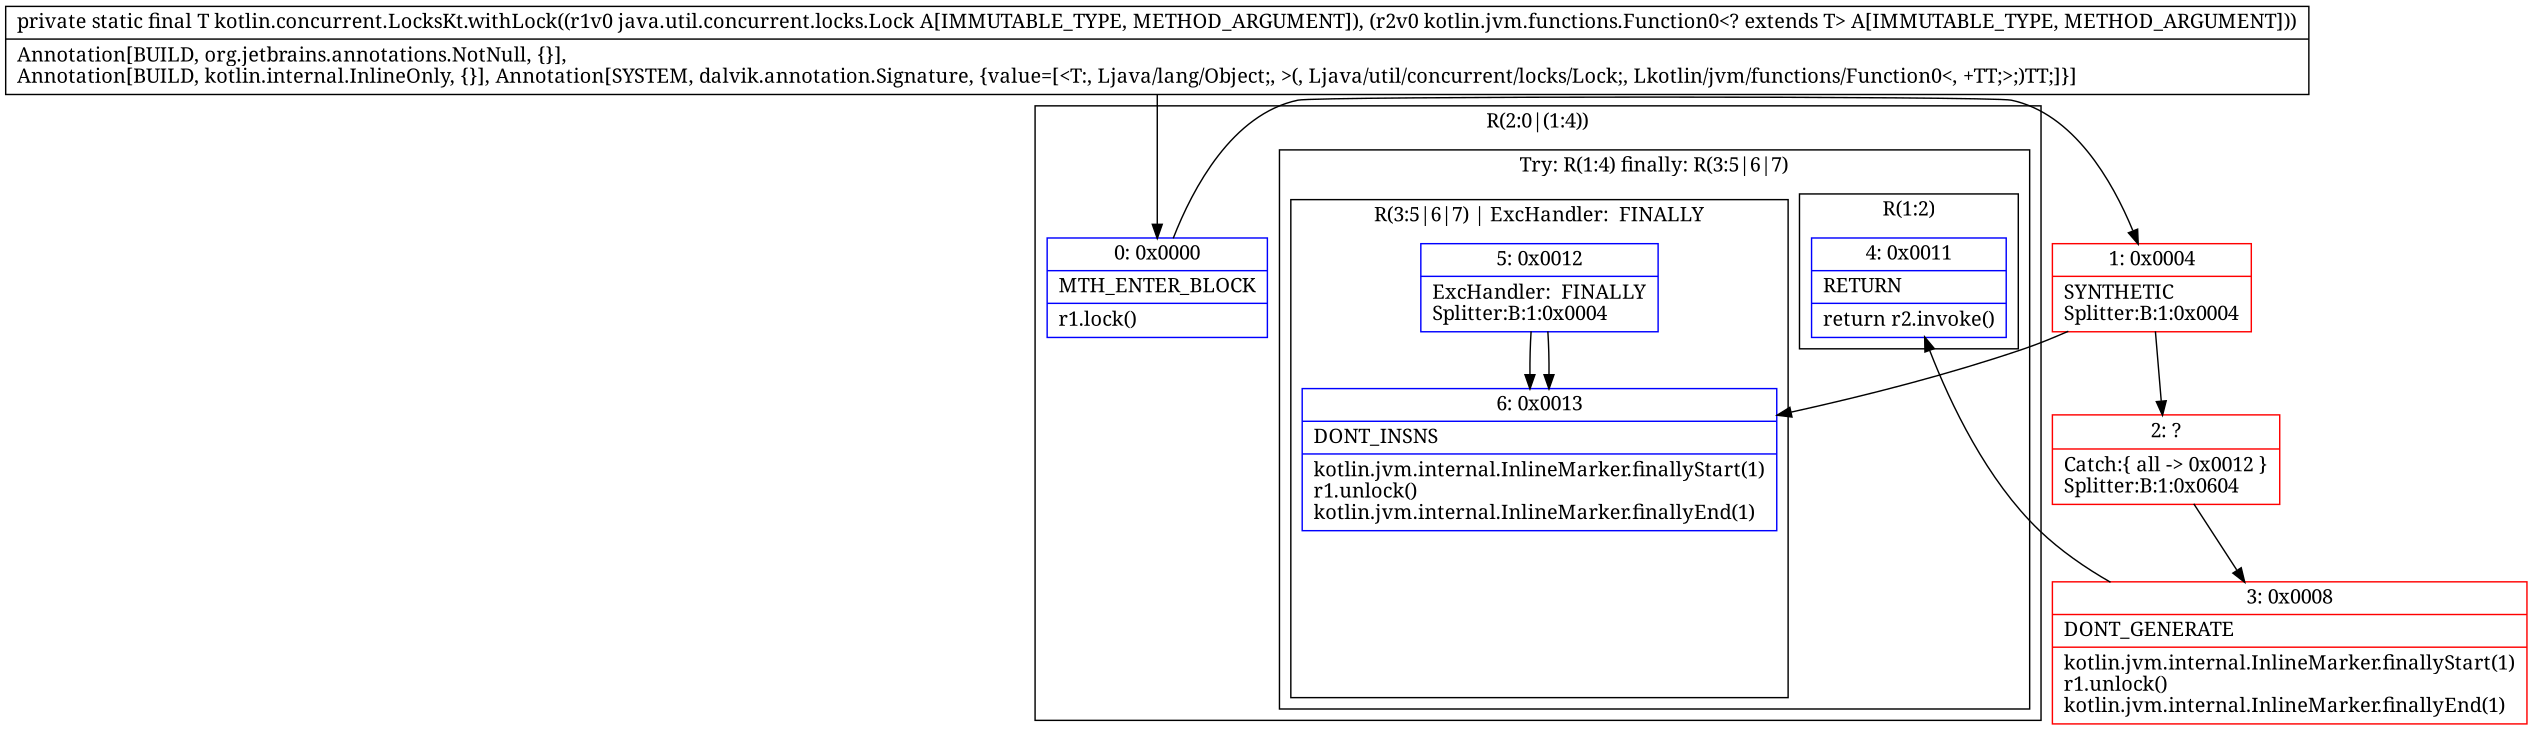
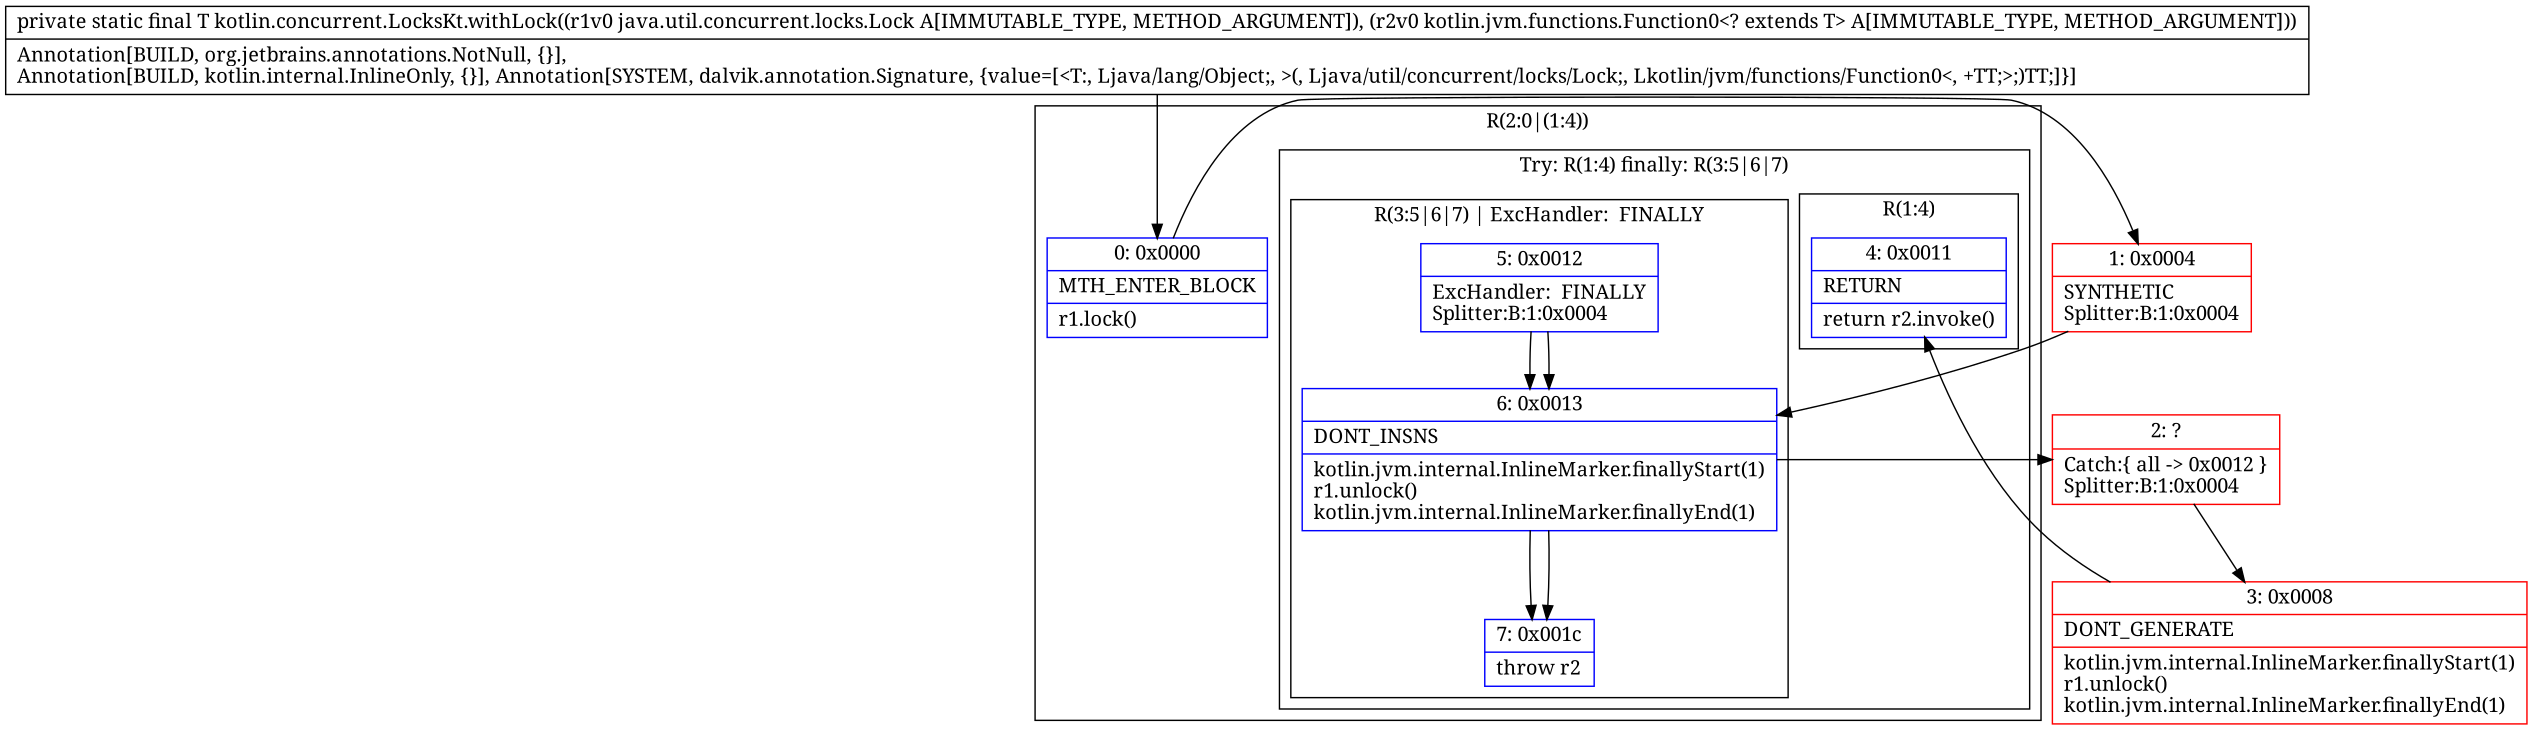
cluster "R(1:2)": label "R(1:2)" -> "R(1:4)"
edge "1: 0x0004" -> "2: ?": now "6: 0x0013" -> "2: ?"
node "2: ?": text "Splitter:B:1:0x0604" -> "Splitter:B:1:0x0004"
node "7: 0x001c": added
